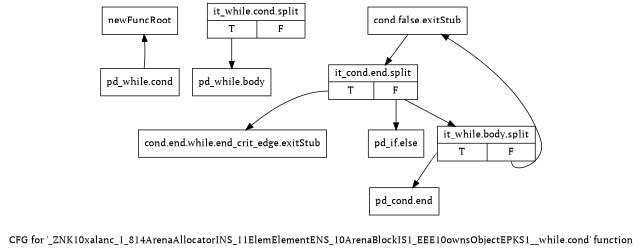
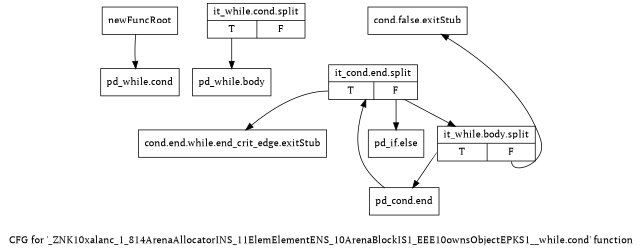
edge "cond.false.exitStub" -> "it_cond.end.split": now "pd_cond.end" -> "it_cond.end.split"
edge "pd_while.cond" -> "newFuncRoot": reversed
